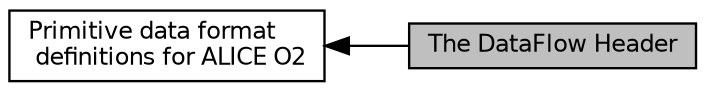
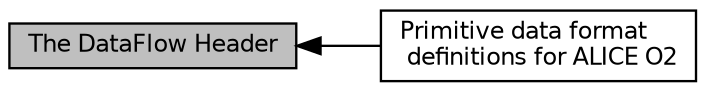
edge "The DataFlow Header" -> "Primitive data format definitions for ALICE O2": reversed
